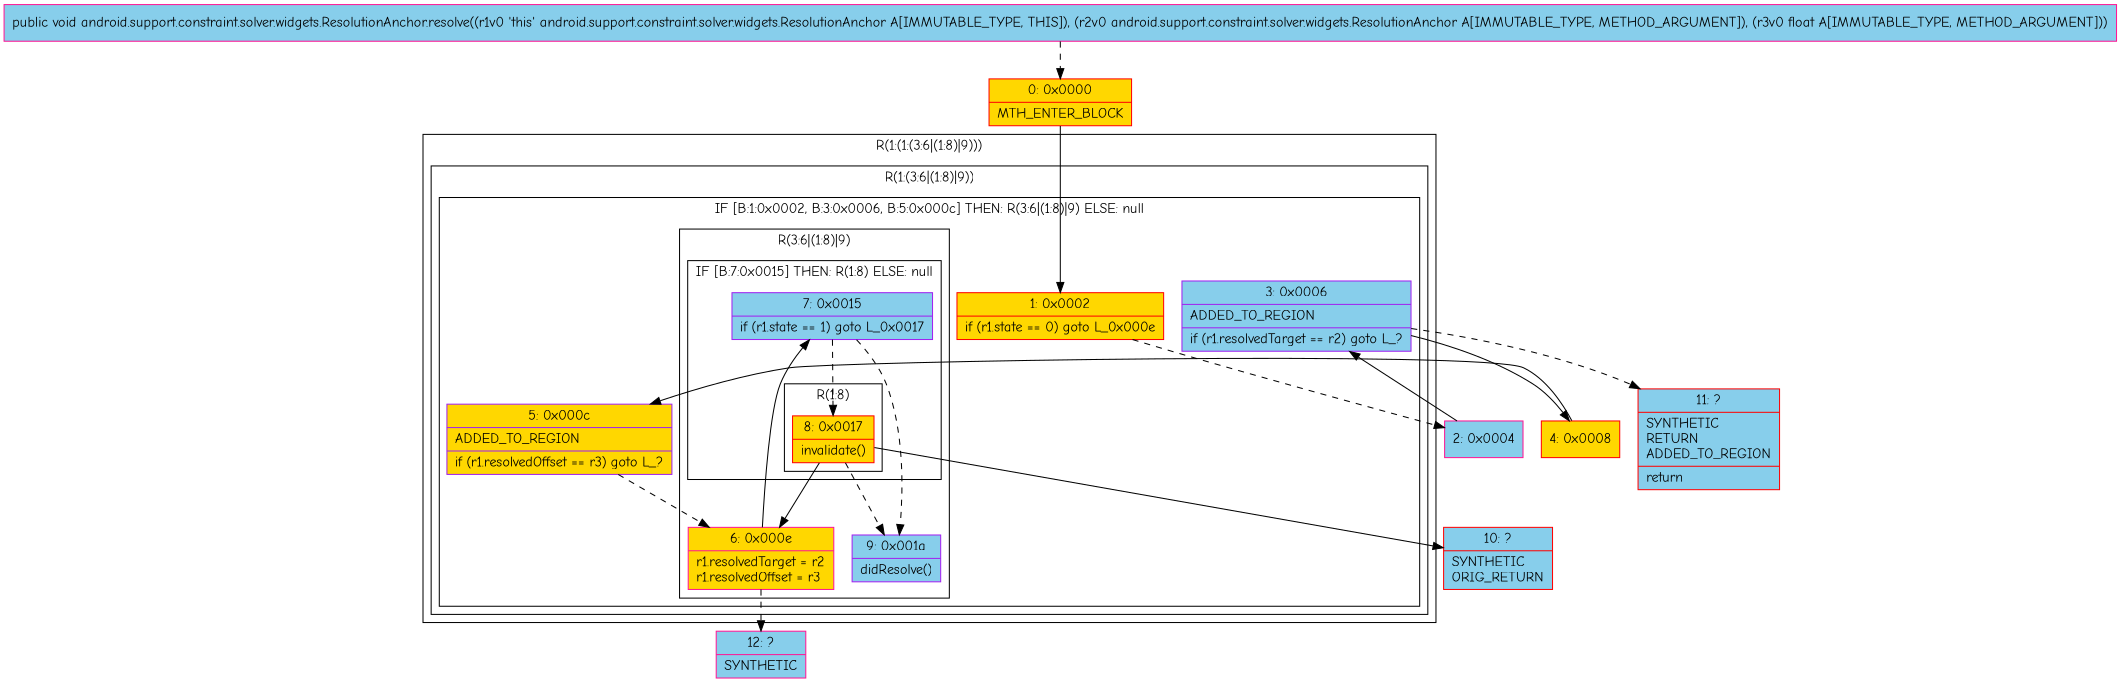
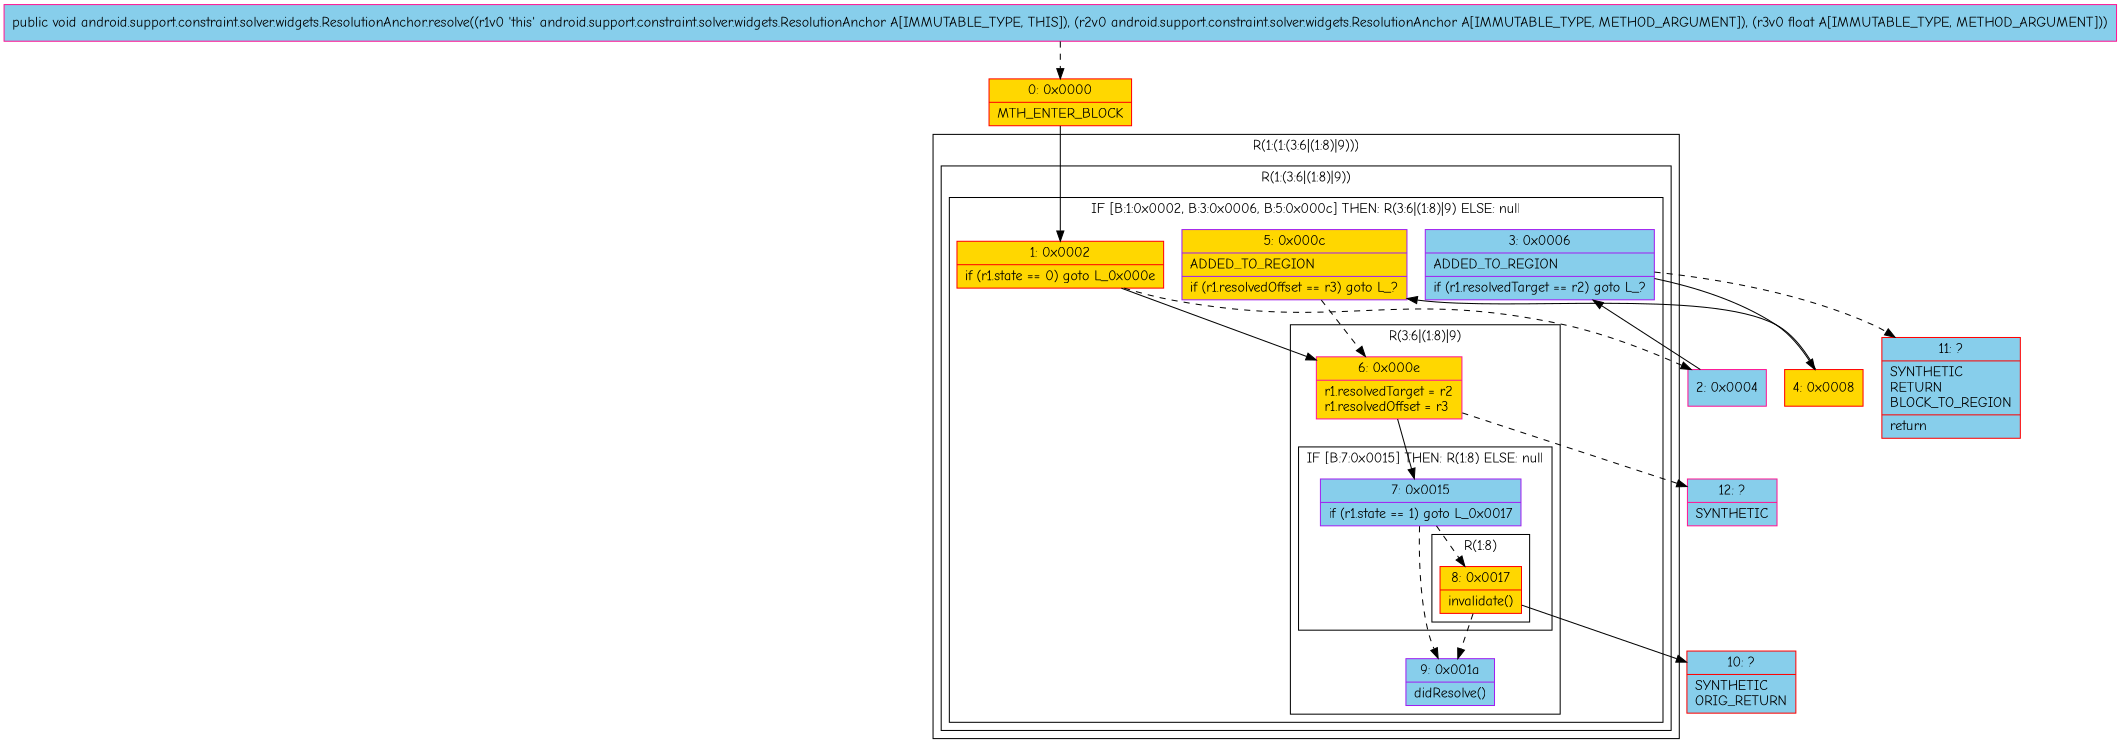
node "11: ?": text "ADDED_TO_REGION" -> "BLOCK_TO_REGION"
edge "8: 0x0017" -> "6: 0x000e": now "1: 0x0002" -> "6: 0x000e"
